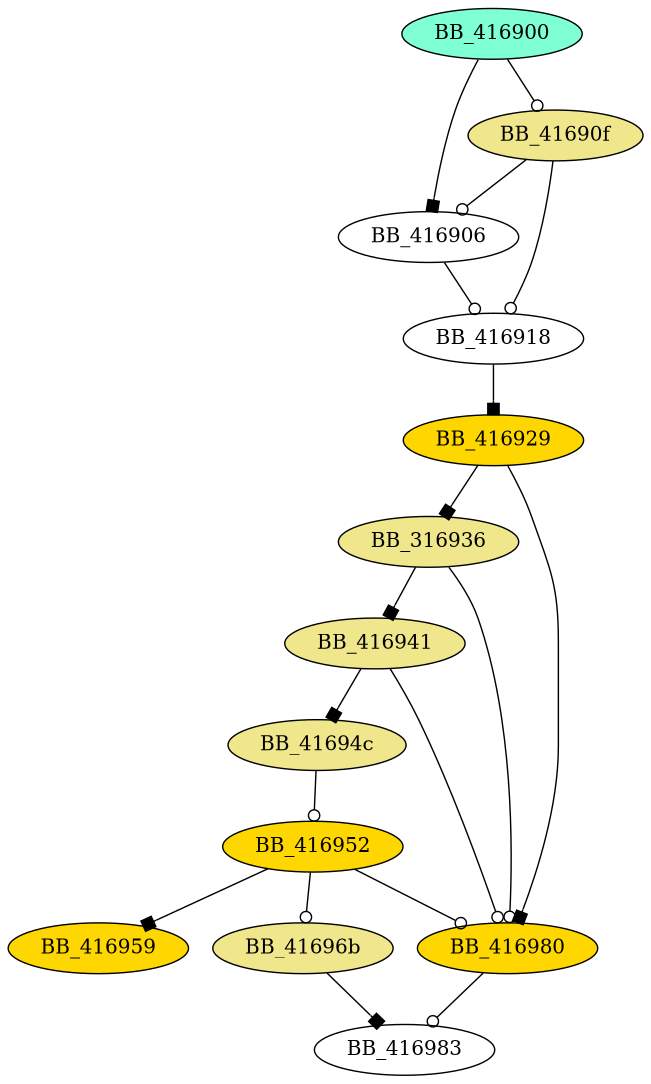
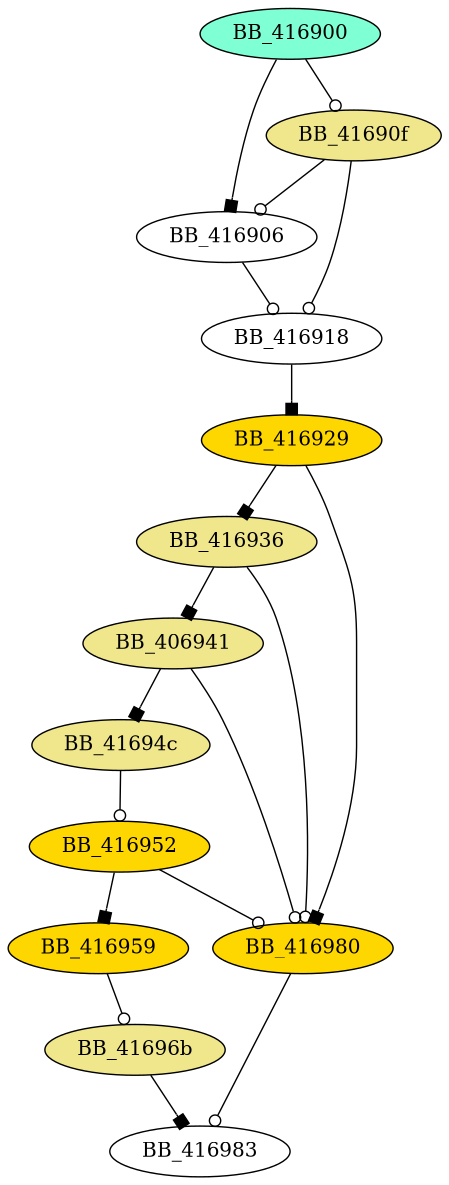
node "BB_316936": label "BB_316936" -> "BB_416936"
node "BB_416941": label "BB_416941" -> "BB_406941"
edge "BB_416952" -> "BB_41696b": now "BB_416959" -> "BB_41696b"
